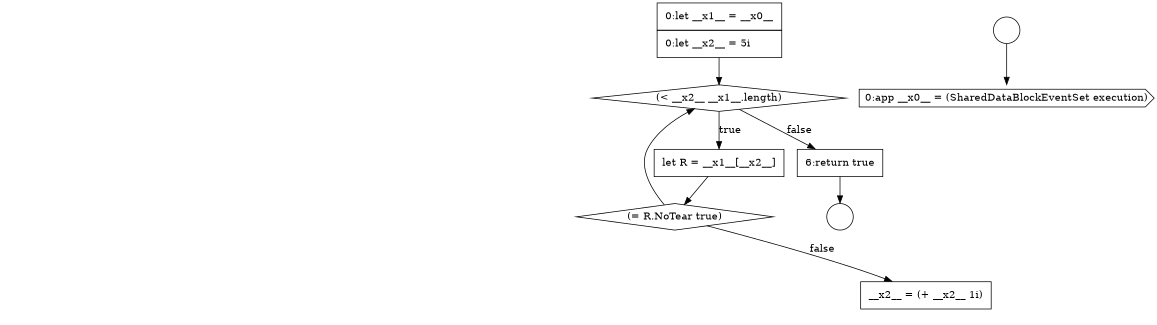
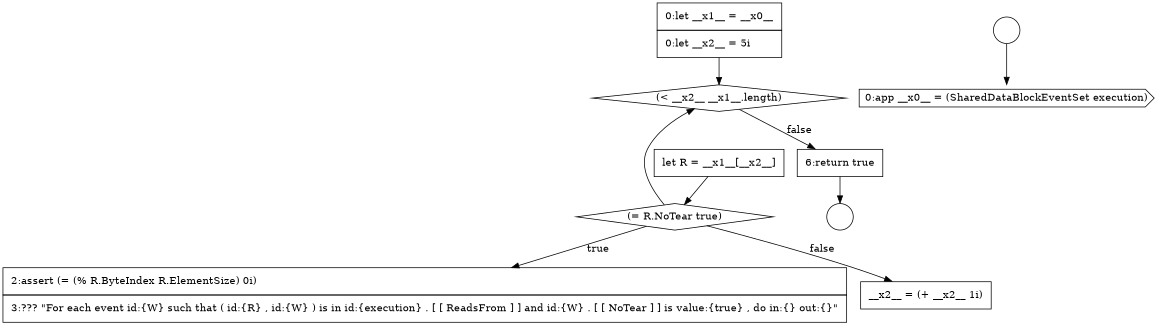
edge "(< __x2__ __x1__.length)" -> "let R = __x1__[__x2__]": removed, label "true"
node "2:assert (= (% R.ByteIndex R.ElementSize) 0i)": added
